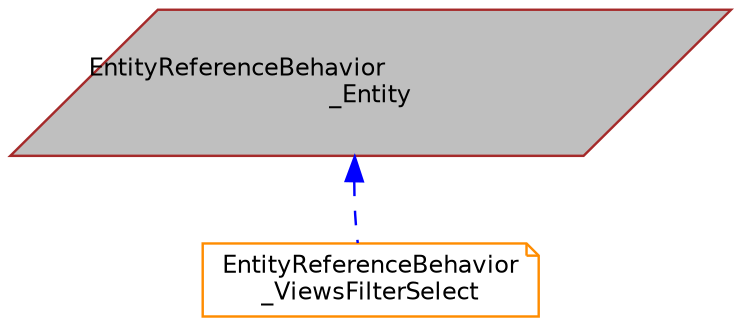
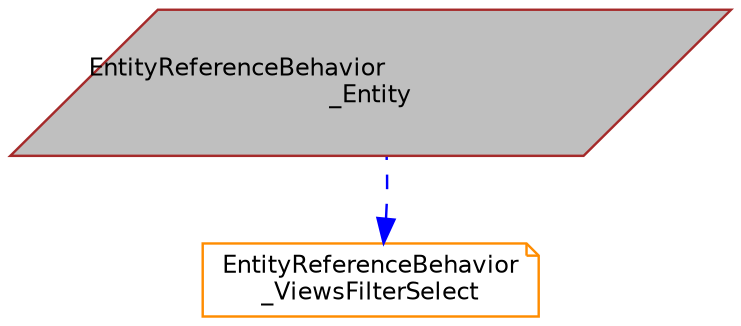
edge "EntityReferenceBehavior _ViewsFilterSelect" -> "EntityReferenceBehavior _Entity": reversed
